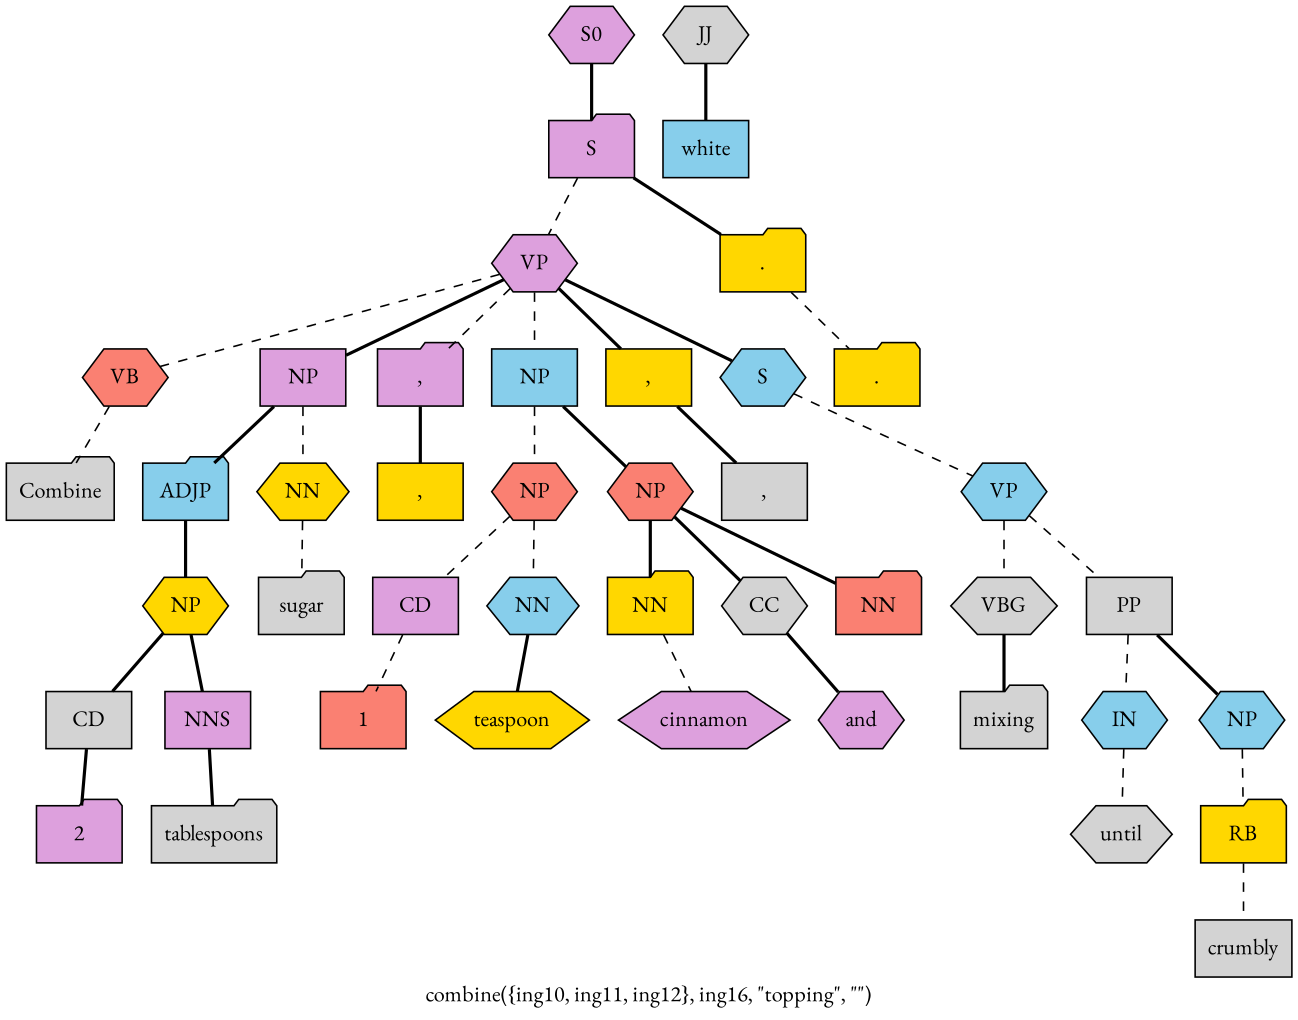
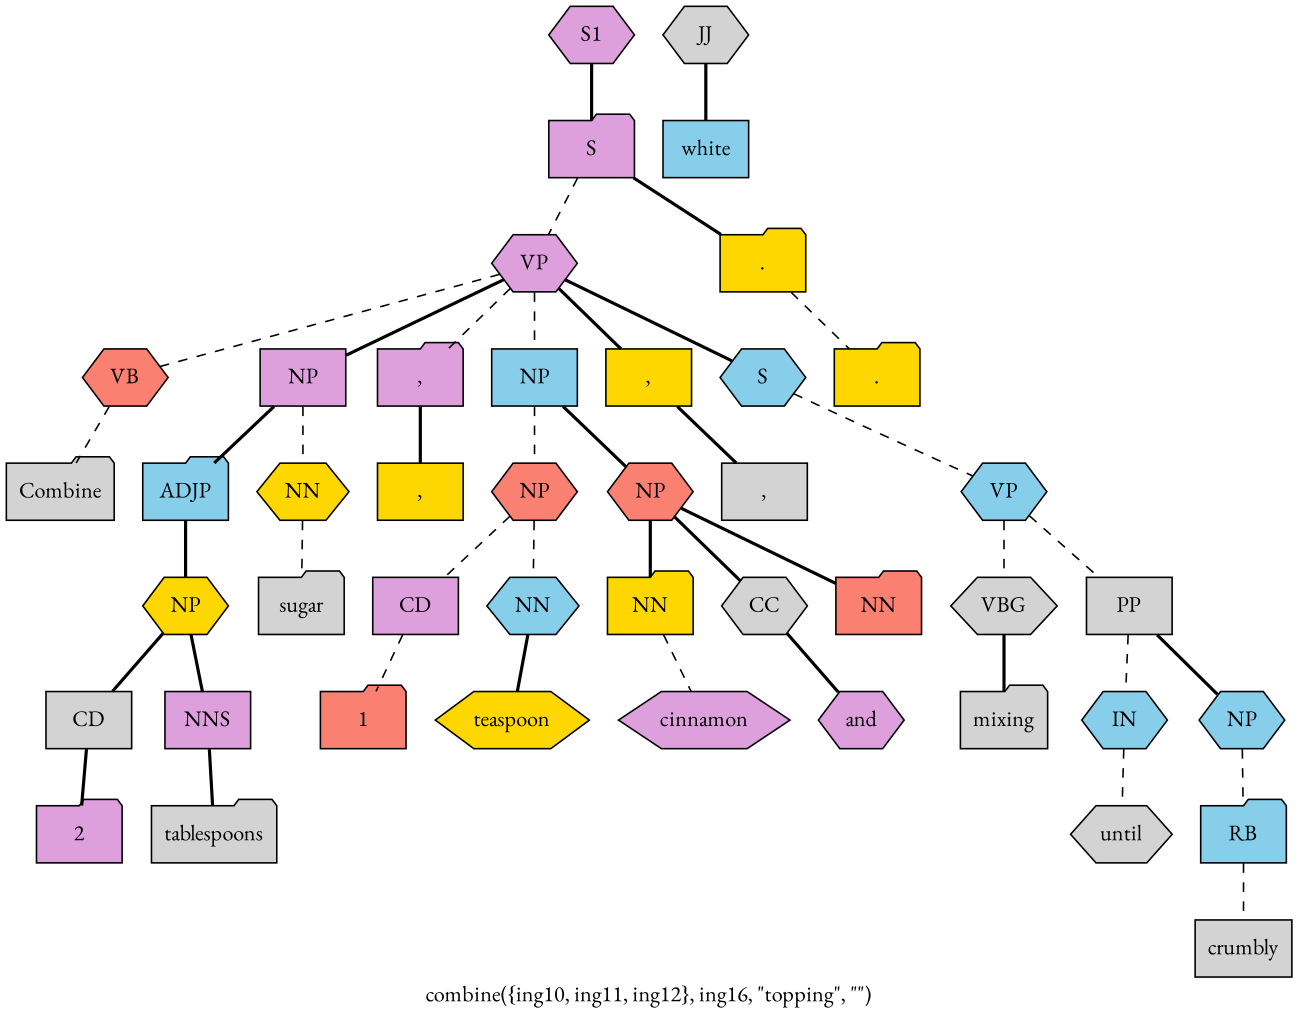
node "S0": label "S0" -> "S1"
node "RB": fillcolor gold -> skyblue
